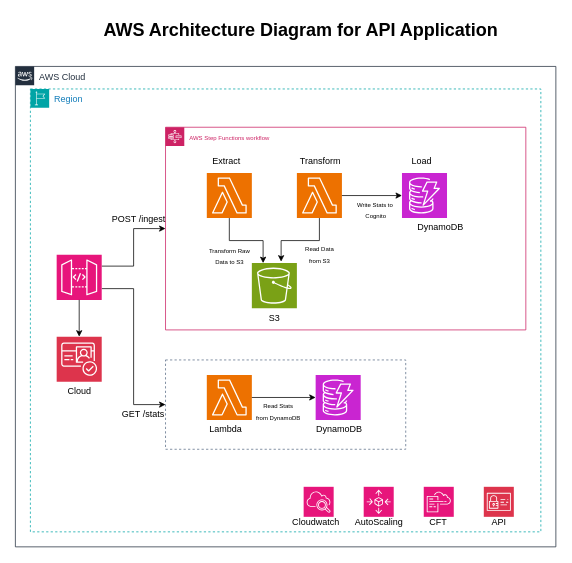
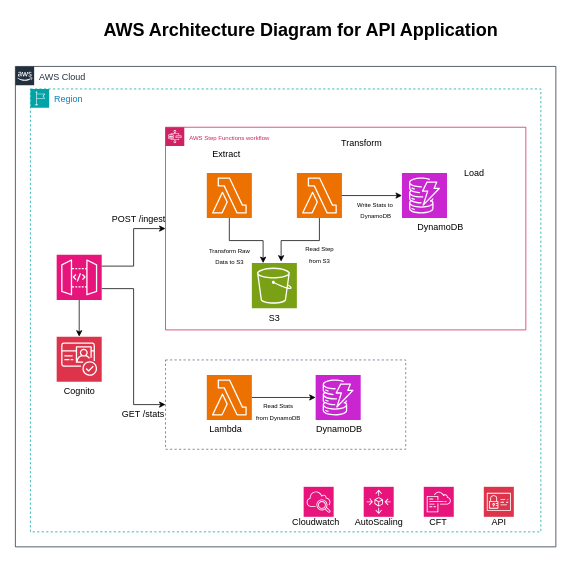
node "Extract": moved (226, 162) -> (226, 154)
node "Transform": moved (320, 162) -> (361, 143)
node "Load": moved (421, 162) -> (474, 173)
node "Write Stats to Cognito": label "Write Stats to Cognito" -> "Write Stats to DynamoDB"
node "Read Data from S3": label "Read Data from S3" -> "Read Step from S3"
node "Cloud": label "Cloud" -> "Cognito"
